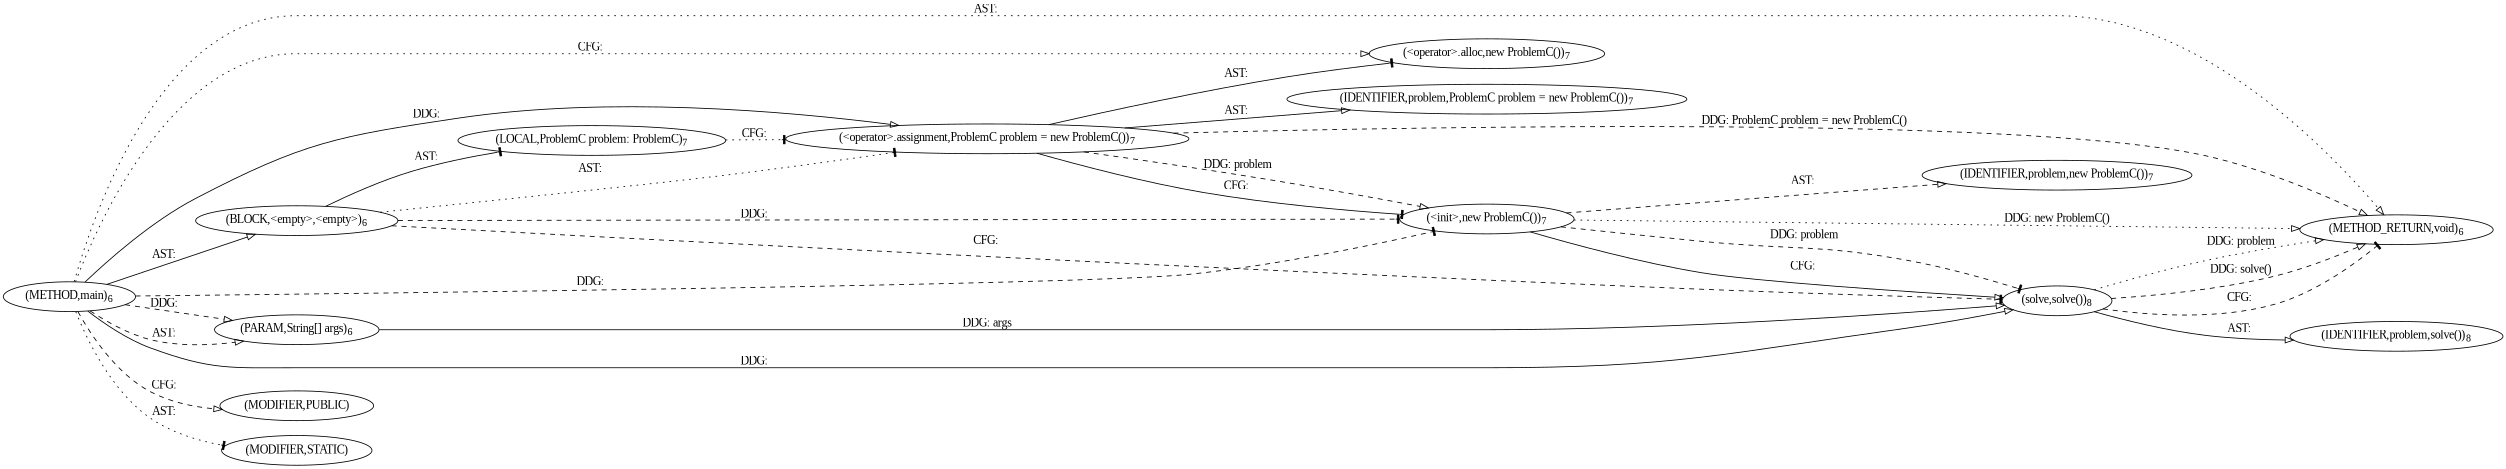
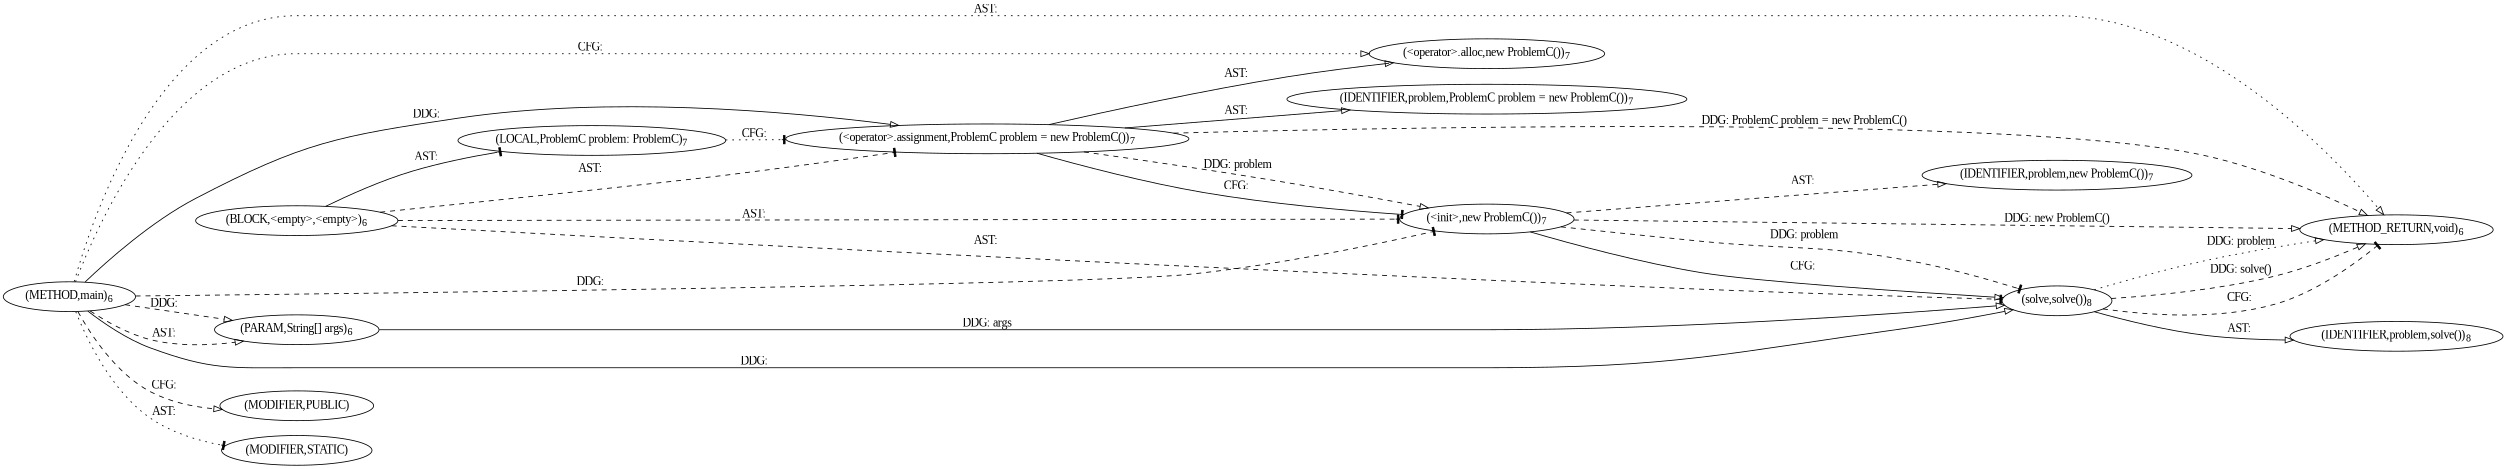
edge "(<operator>.assignment,ProblemC problem = new ProblemC())" -> "(<operator>.alloc,new ProblemC())": arrowhead tee -> onormal
edge "(BLOCK,<empty>,<empty>)" -> "(<operator>.assignment,ProblemC problem = new ProblemC())": style dotted -> dashed
edge "(BLOCK,<empty>,<empty>)" -> "(<init>,new ProblemC())": label "DDG: " -> "AST: "
edge "(<init>,new ProblemC())" -> "(METHOD_RETURN,void)": style dotted -> dashed
edge "(BLOCK,<empty>,<empty>)" -> "(solve,solve())": label "CFG: " -> "AST: "
edge "(METHOD,main)" -> "(BLOCK,<empty>,<empty>)": removed, label "AST:"
